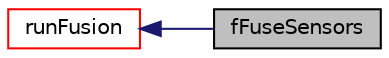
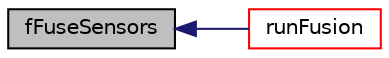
edge "fFuseSensors" -> "runFusion": reversed
